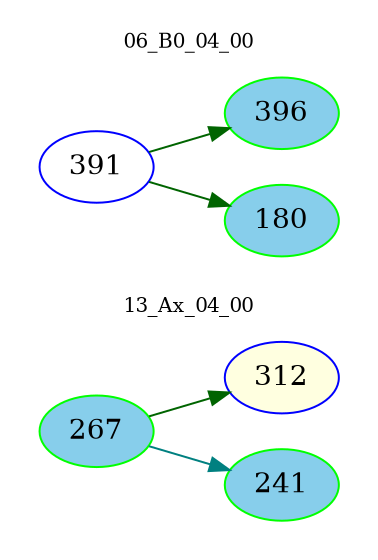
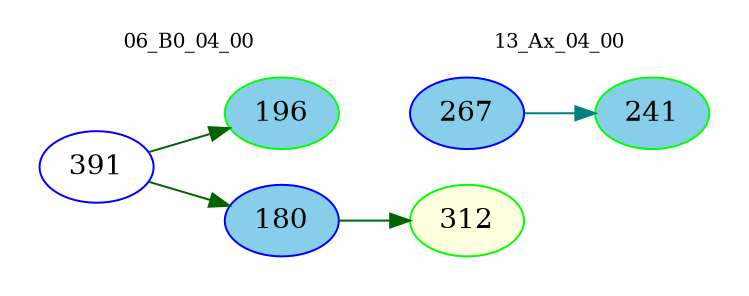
node "396": label "396" -> "196"
node "180": color green -> blue
node "312": color blue -> green
edge "267" -> "312": now "180" -> "312"
node "267": color green -> blue
